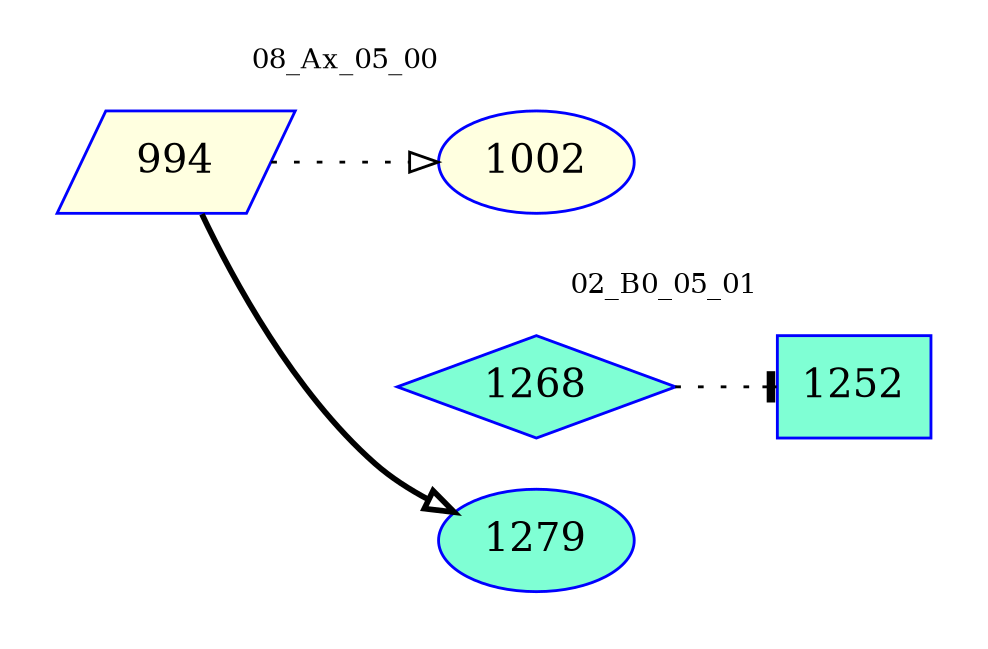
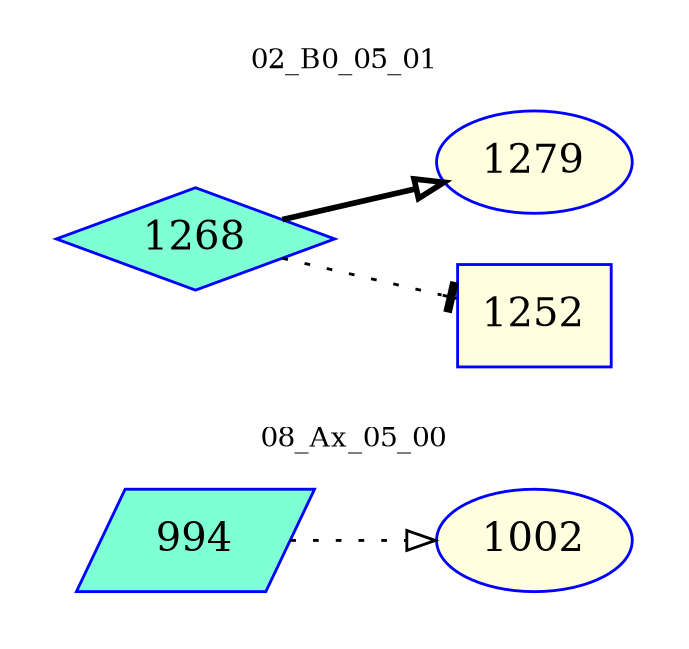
node "994": fillcolor lightyellow -> aquamarine
edge "994" -> "1279": now "1268" -> "1279"
node "1252": fillcolor aquamarine -> lightyellow
node "1279": fillcolor aquamarine -> lightyellow
